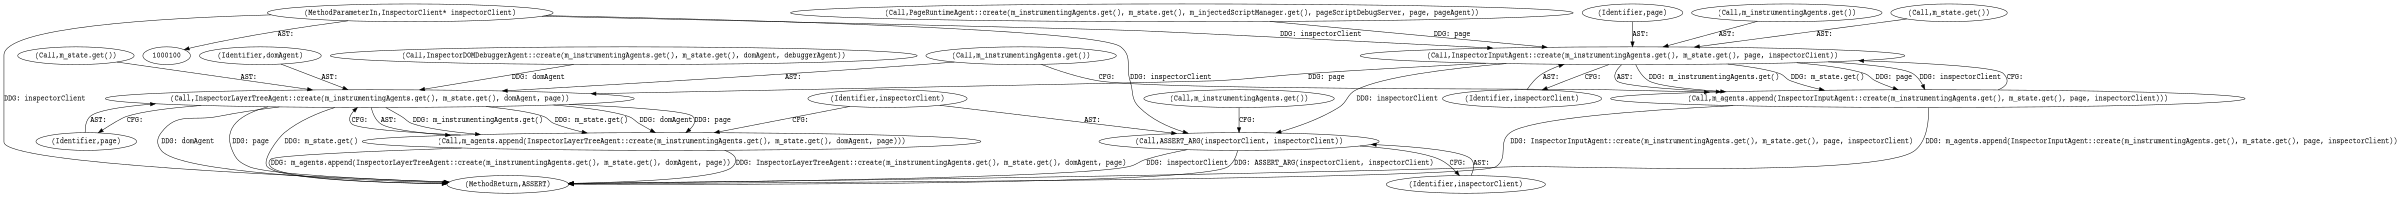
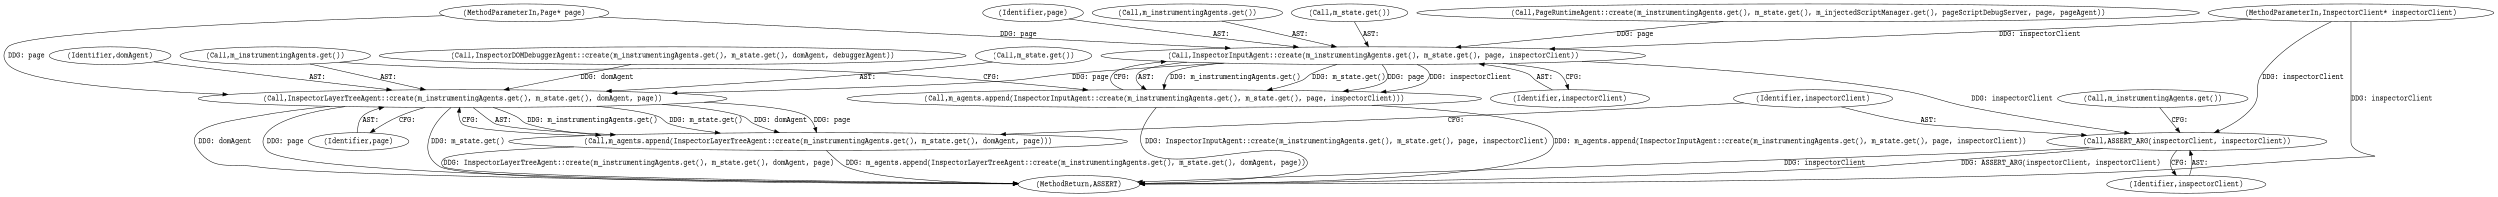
node "(MethodParameterIn,Page* page)": added
node "1000100": removed
